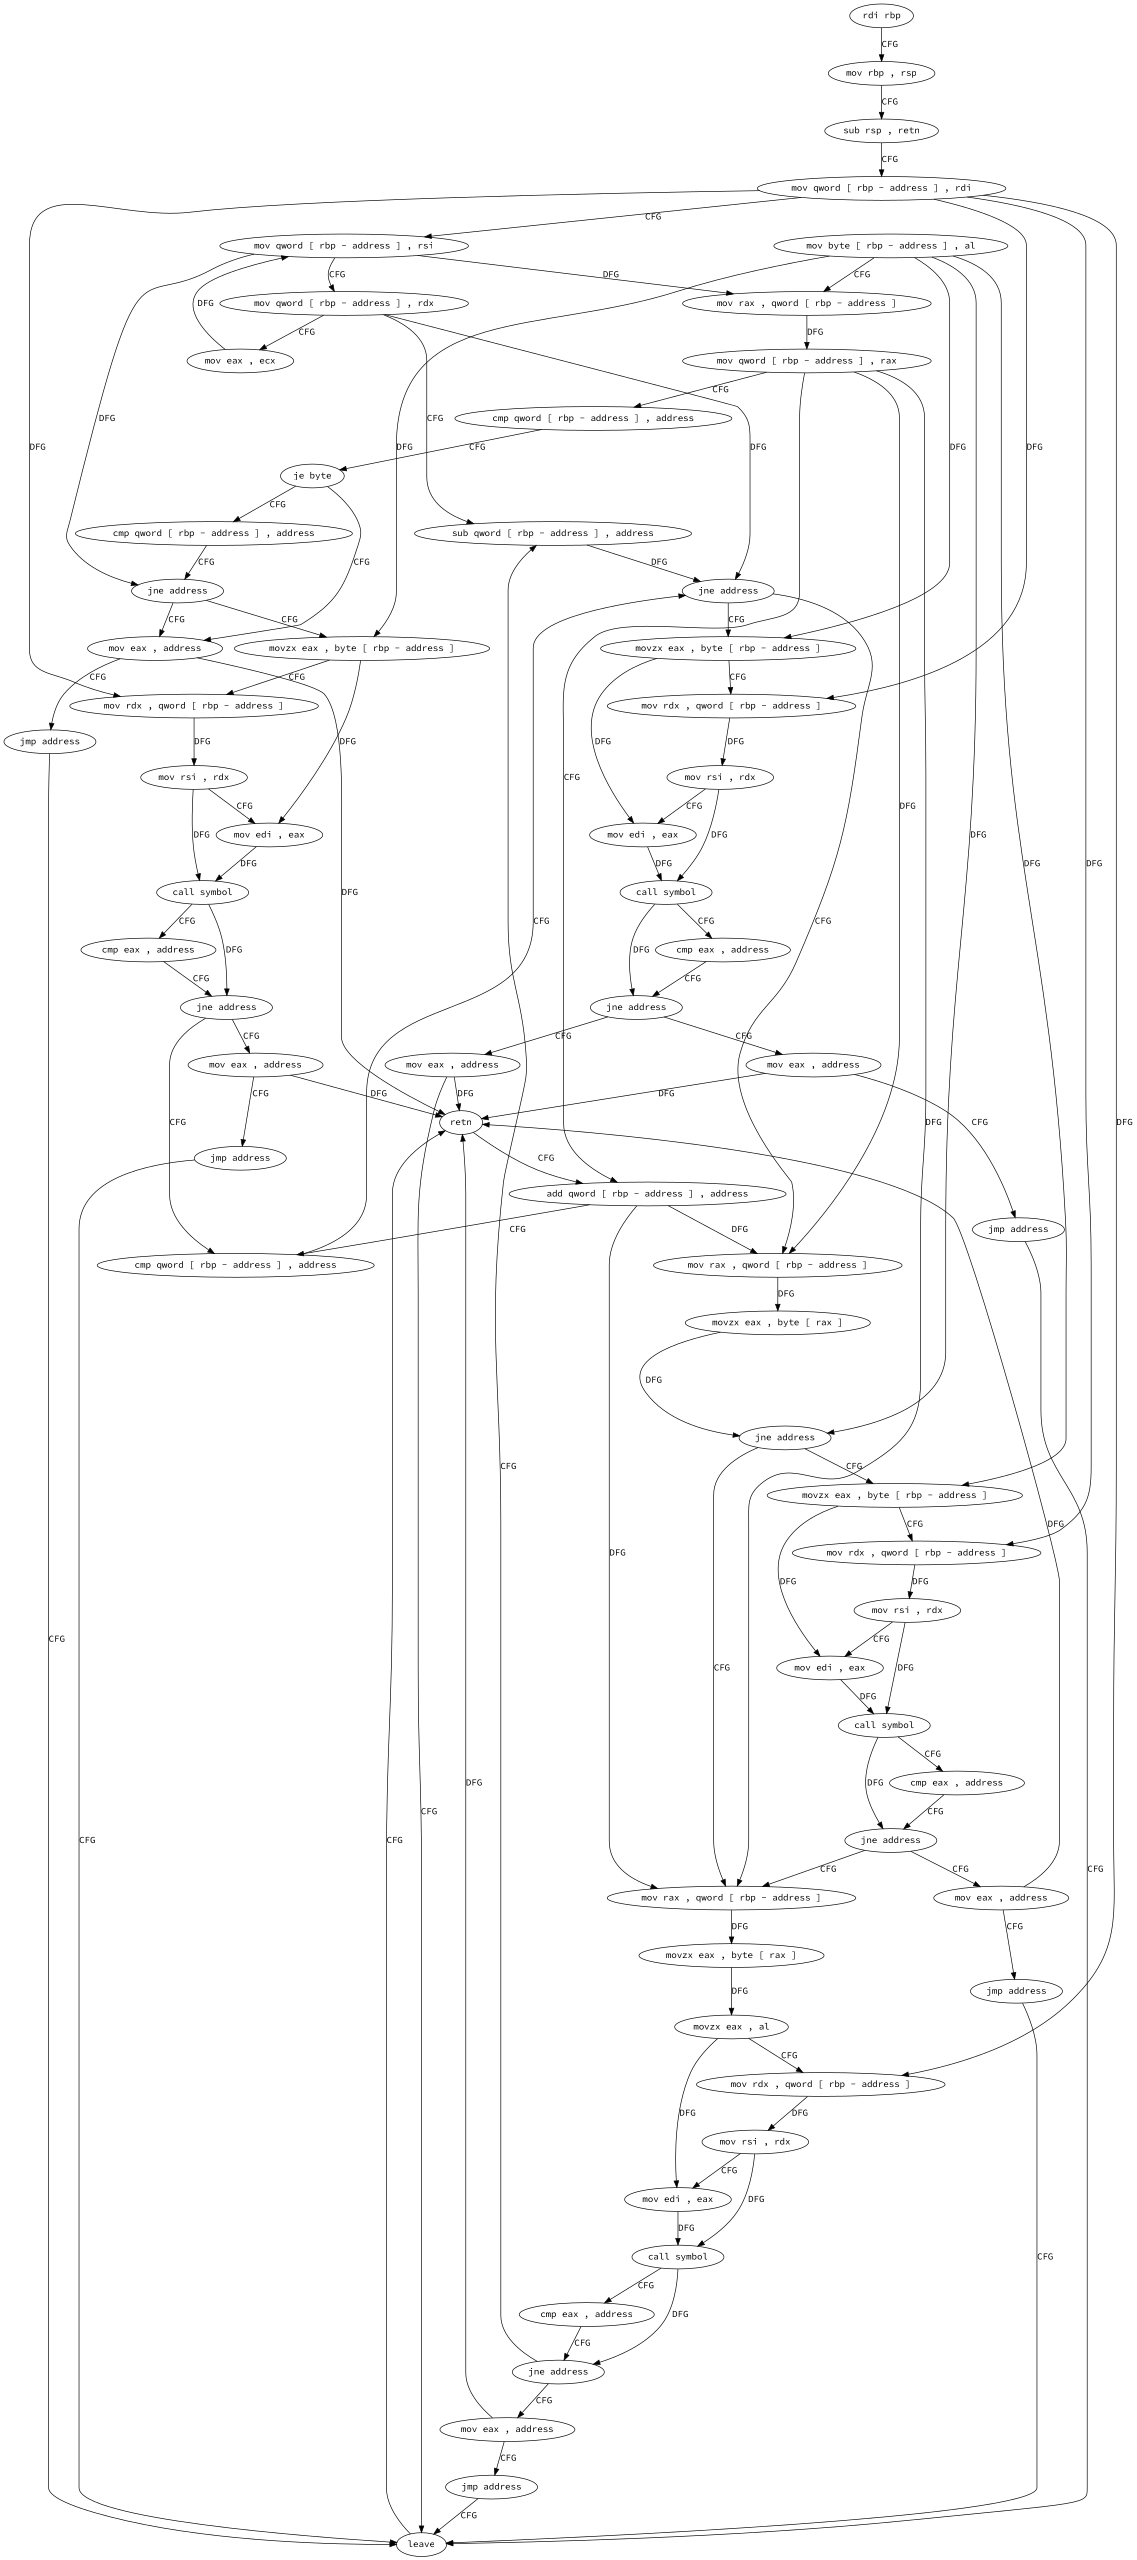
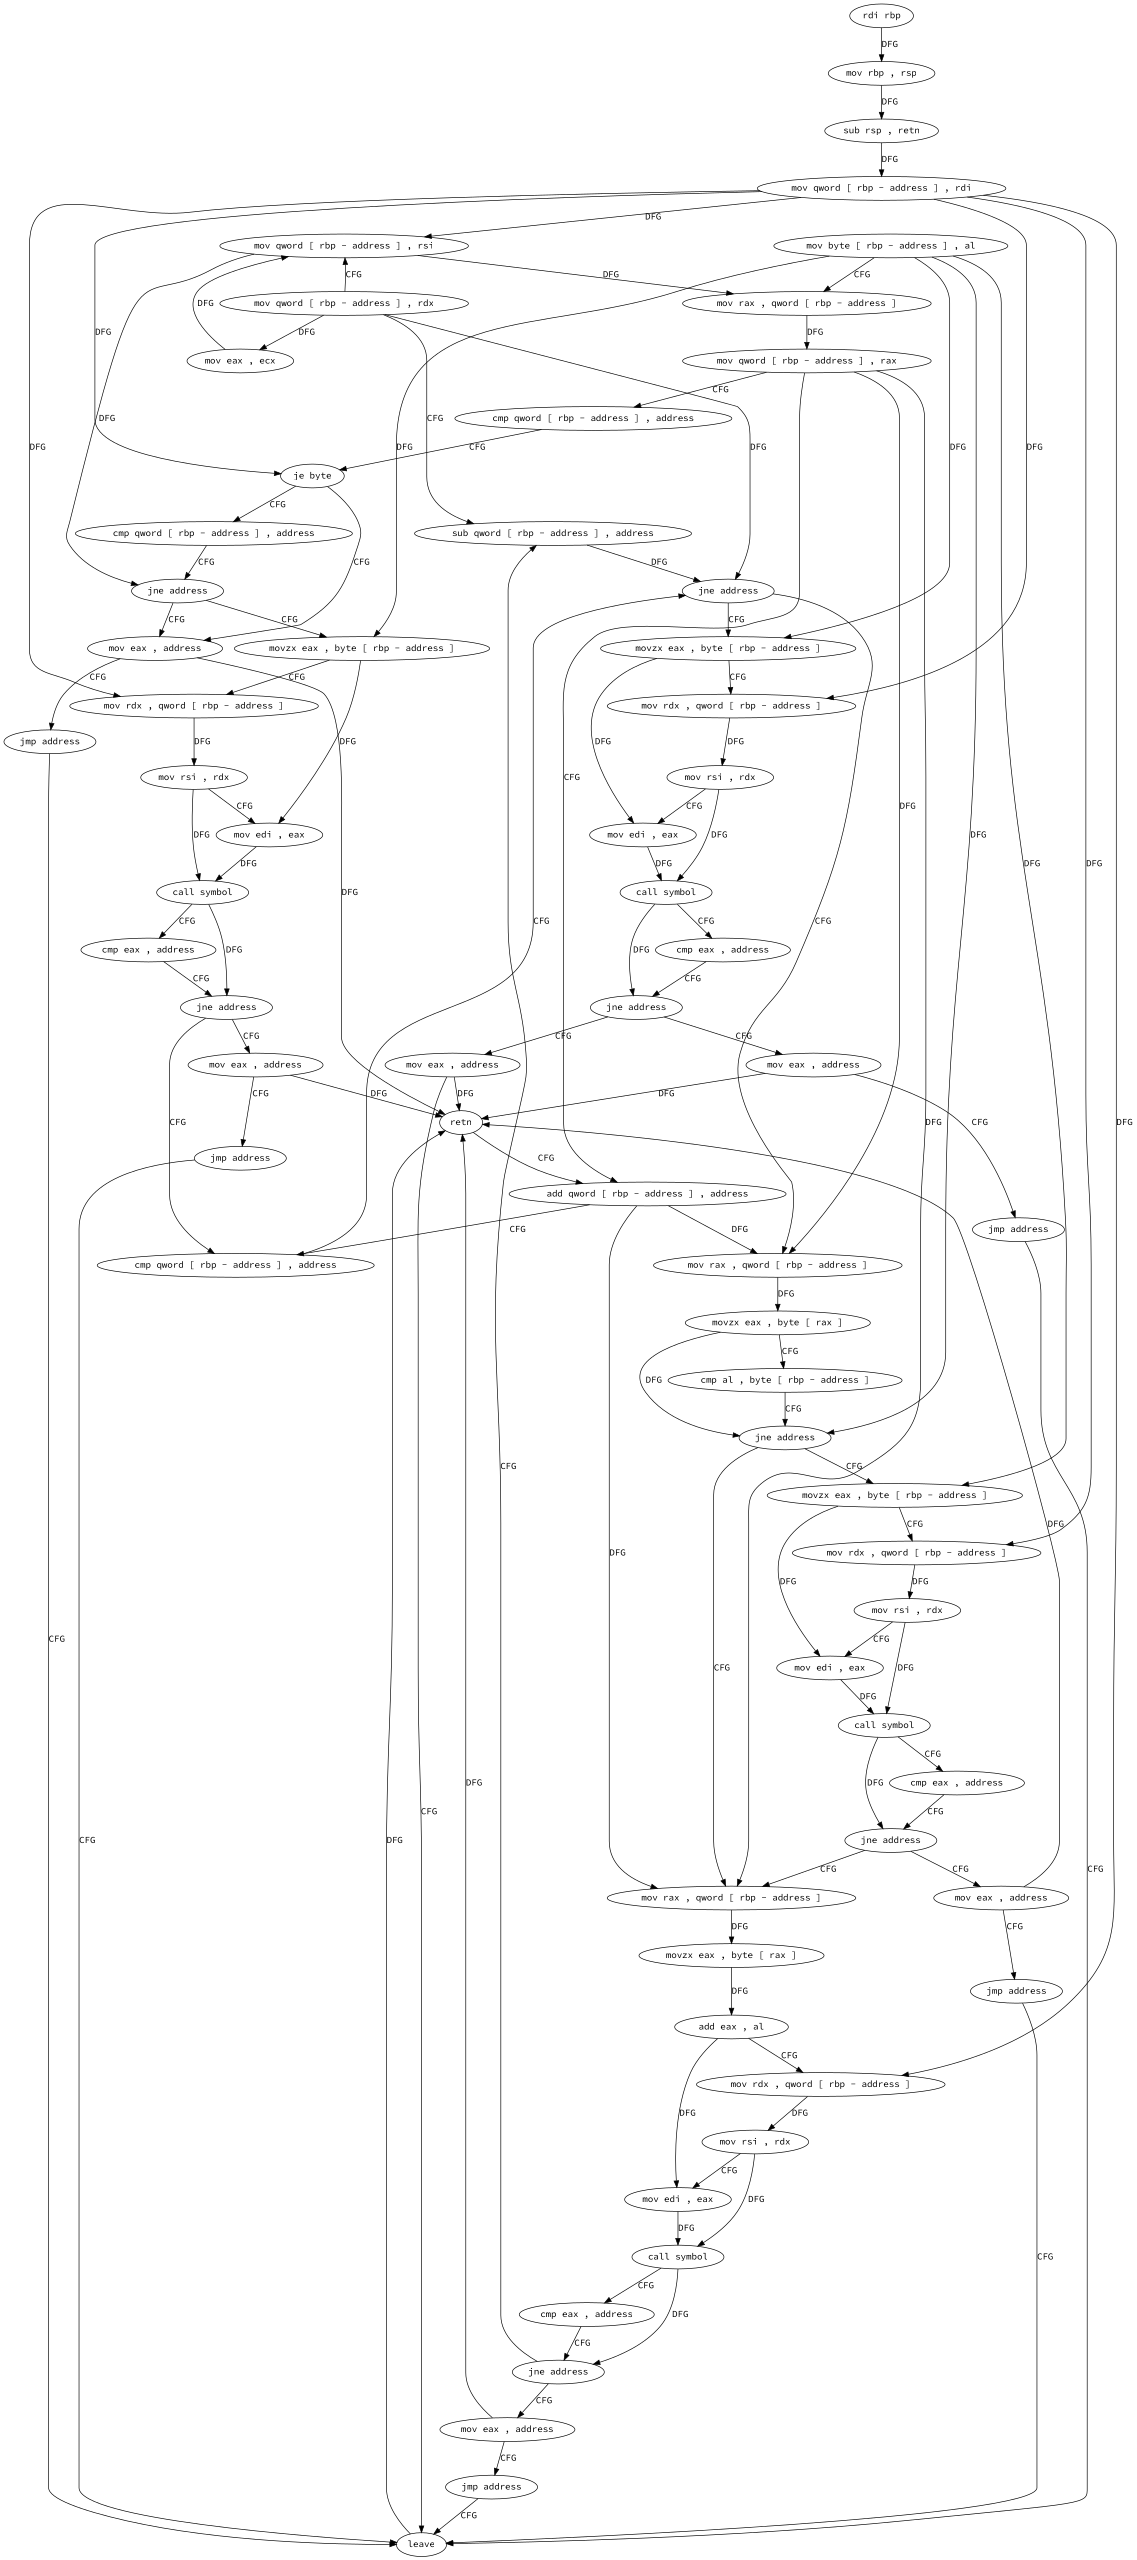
edge "rdi rbp" -> "mov rbp , rsp": label "CFG" -> "DFG"
edge "mov rbp , rsp" -> "sub rsp , retn": label "CFG" -> "DFG"
edge "sub rsp , retn" -> "mov qword [ rbp - address ] , rdi": label "CFG" -> "DFG"
edge "mov qword [ rbp - address ] , rdi" -> "je byte": added, label "DFG"
edge "mov qword [ rbp - address ] , rdi" -> "mov qword [ rbp - address ] , rsi": label "CFG" -> "DFG"
edge "mov qword [ rbp - address ] , rsi" -> "mov qword [ rbp - address ] , rdx": reversed
edge "mov qword [ rbp - address ] , rdx" -> "mov eax , ecx": label "CFG" -> "DFG"
node "cmp al , byte [ rbp - address ]": added
edge "leave" -> "retn": label "CFG" -> "DFG"
node "movzx eax , al": label "movzx eax , al" -> "add eax , al"
